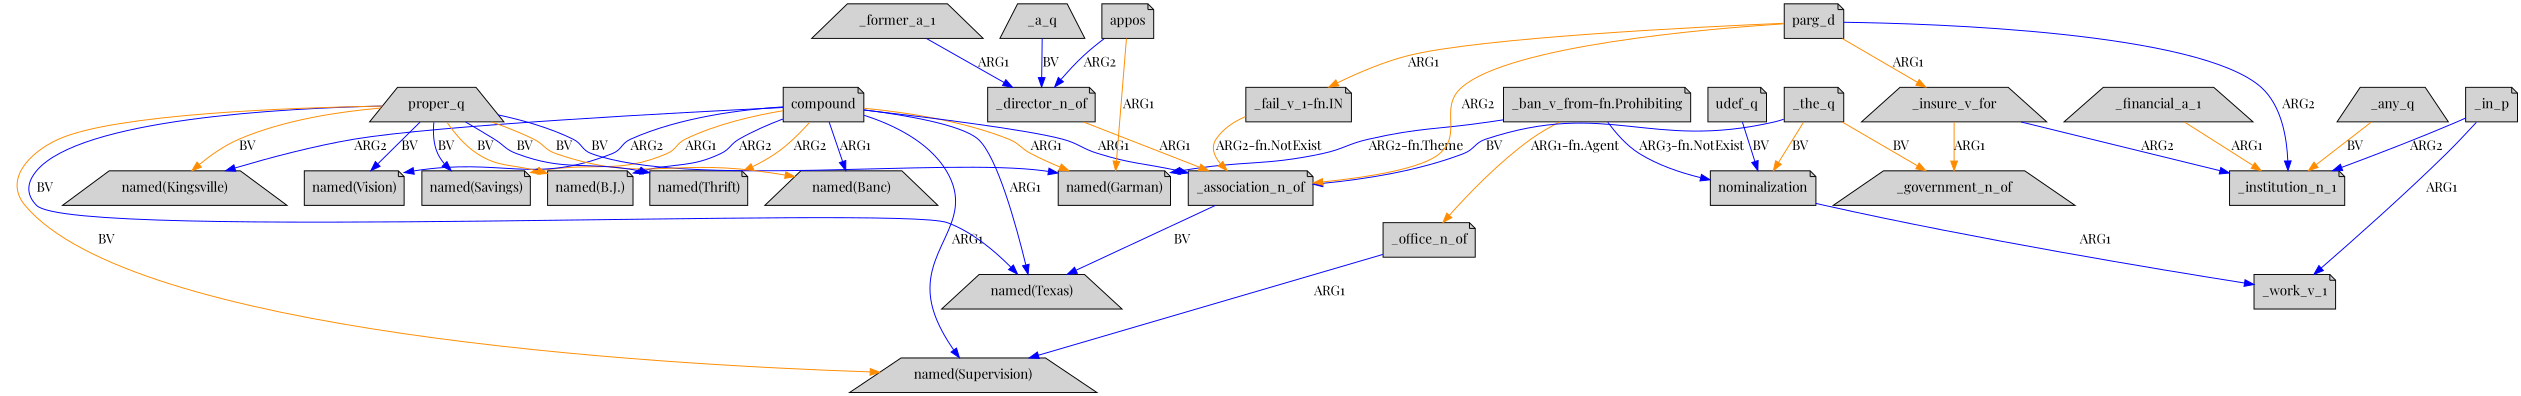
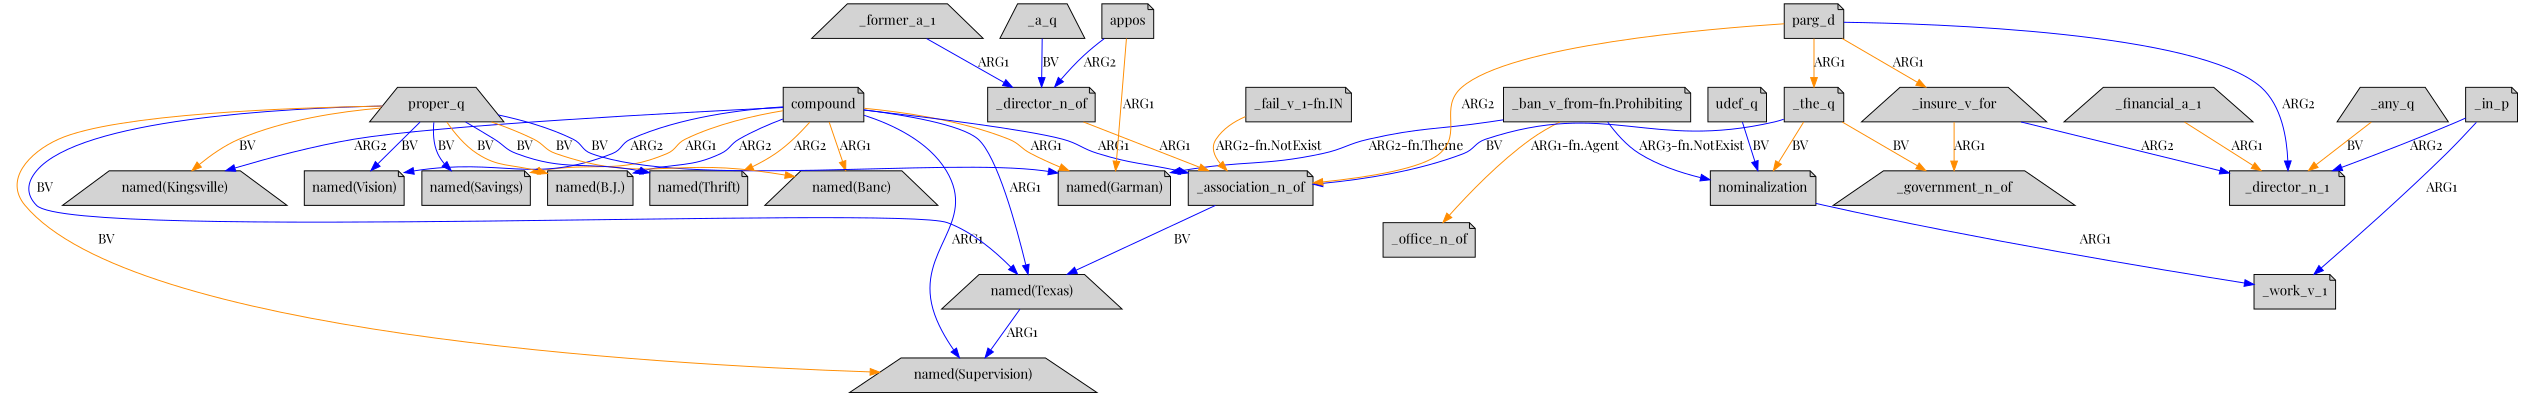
edge "parg_d" -> "_fail_v_1-fn.IN": now "parg_d" -> "_the_q"
edge "compound" -> "named(Banc)": color blue -> darkorange
node "_institution_n_1": label "_institution_n_1" -> "_director_n_1"
edge "_office_n_of" -> "named(Supervision)": now "named(Texas)" -> "named(Supervision)"
